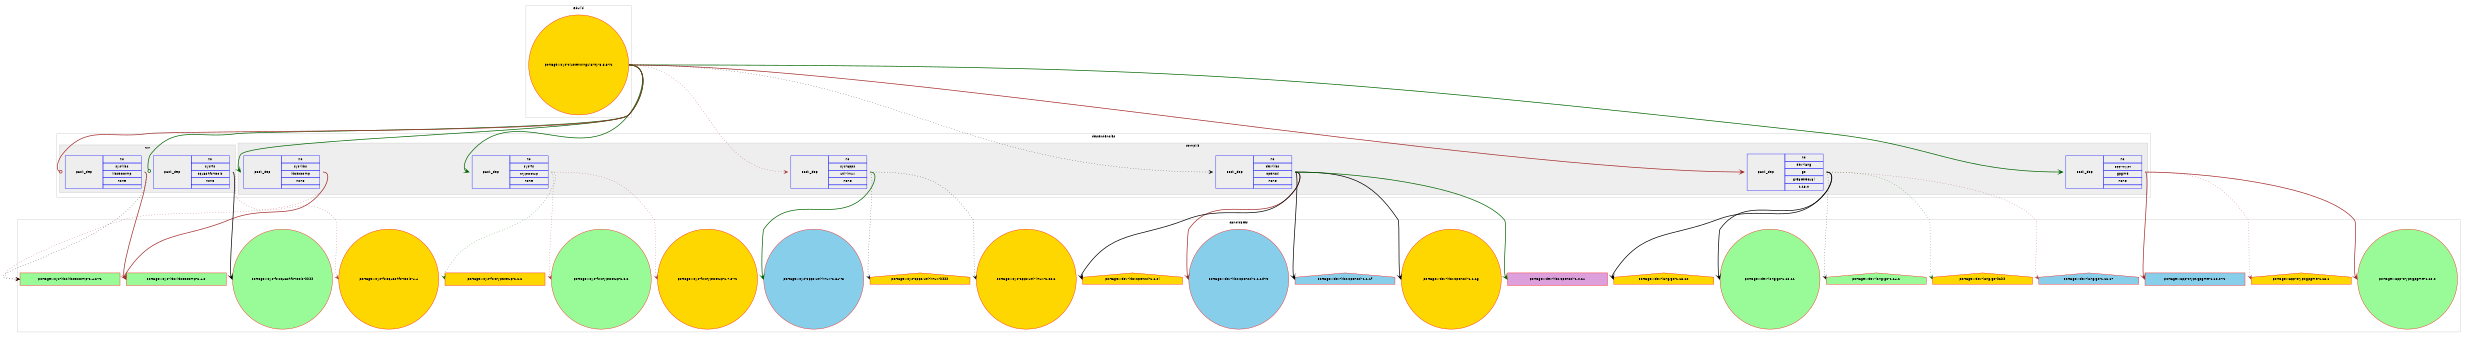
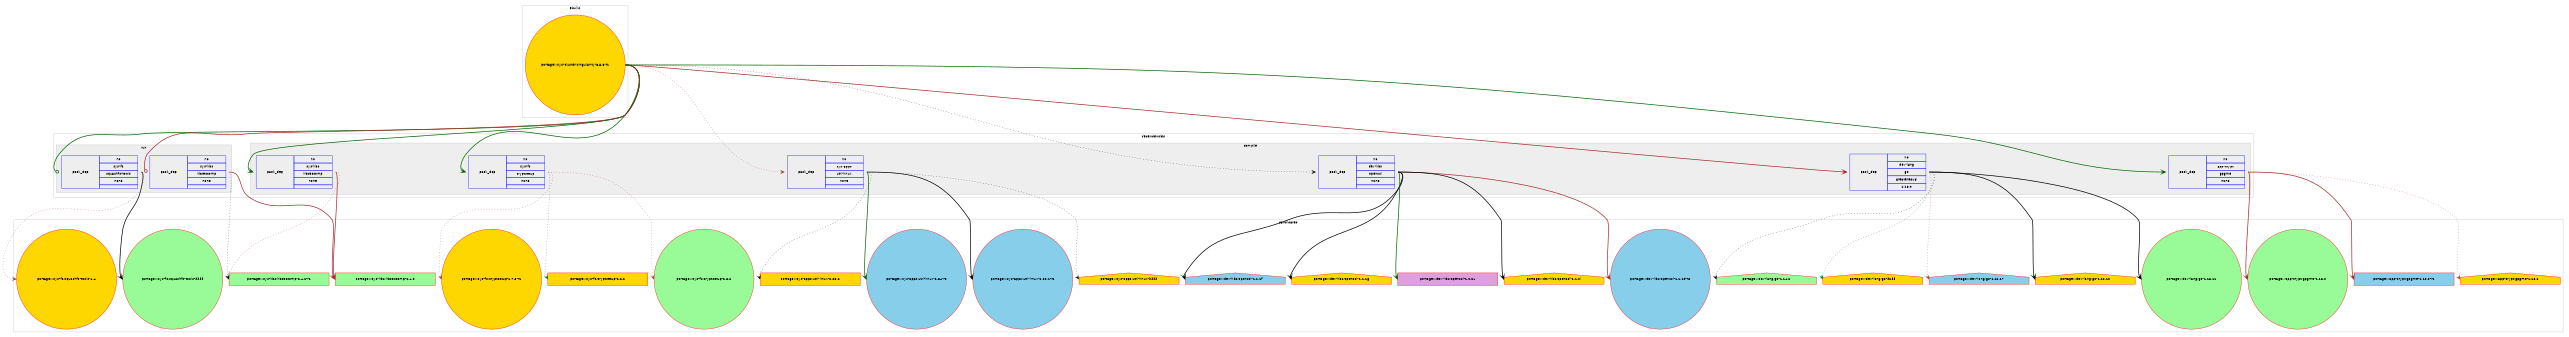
node "portage://sys-apps/util-linux-2.35.1-r2": added
node "portage://sys-apps/util-linux-2.33.2": shape circle -> box
node "portage://dev-libs/openssl-1.1.1g": shape circle -> house
